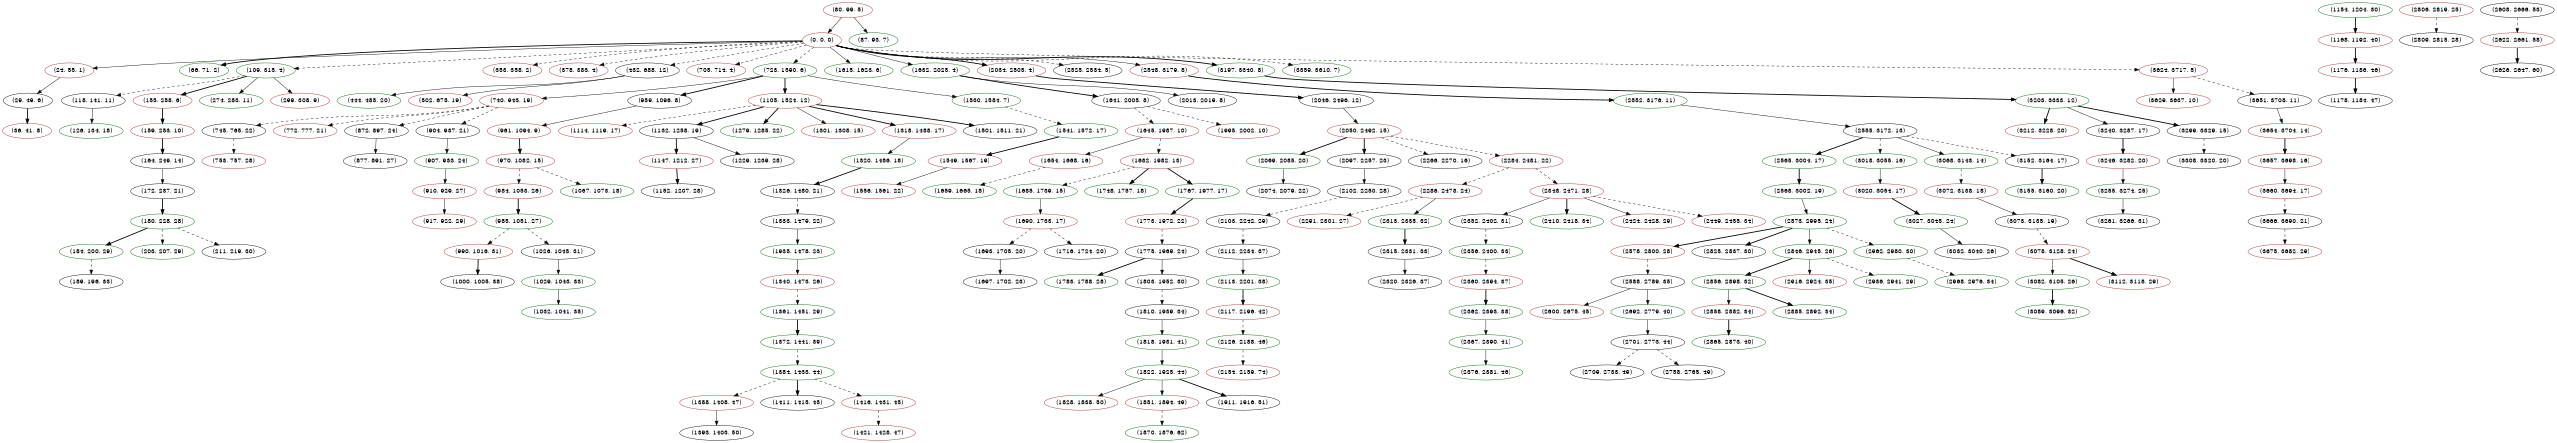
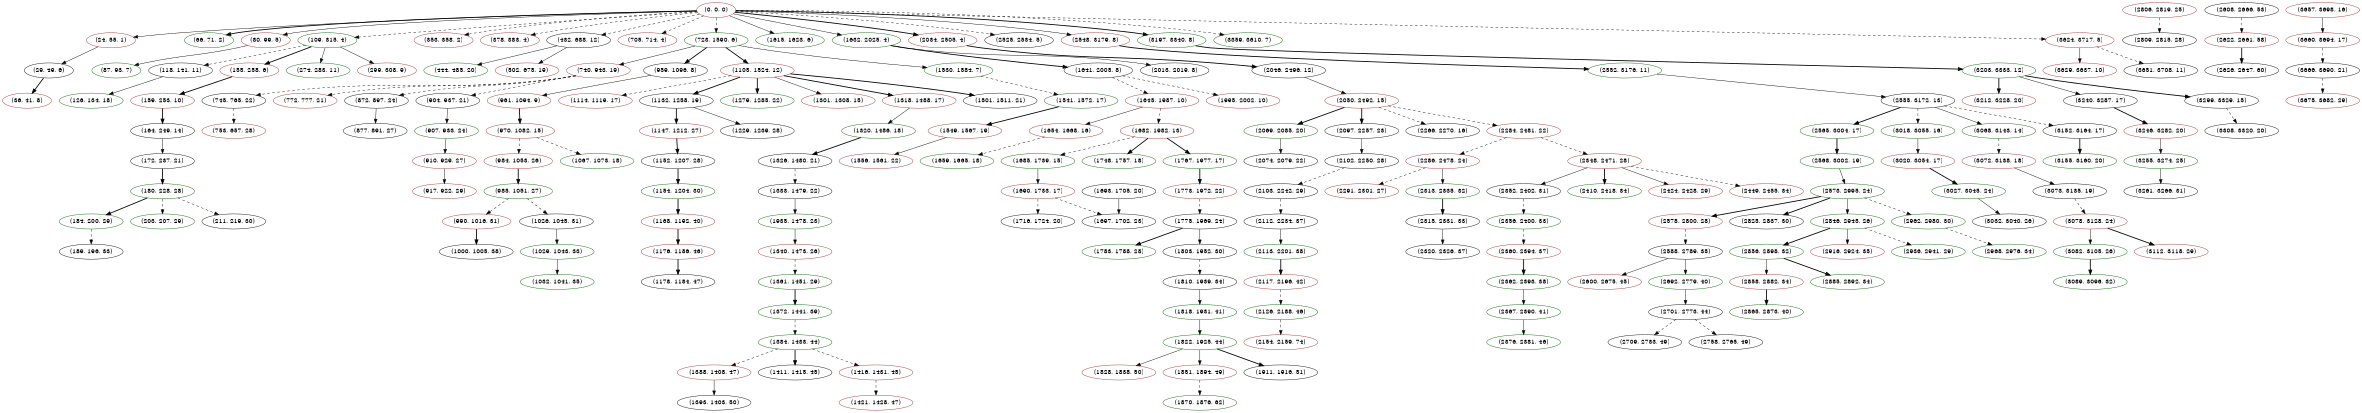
edge "(80, 99, 5)" -> "(0, 0, 0)": reversed
node "(3654, 3704, 14)": removed
node "(753, 757, 28)": label "(753, 757, 28)" -> "(753, 657, 28)"
edge "(1152, 1207, 28)" -> "(1154, 1204, 30)": added
edge "(1690, 1733, 17)" -> "(1693, 1705, 20)": now "(1690, 1733, 17)" -> "(1697, 1702, 23)"
